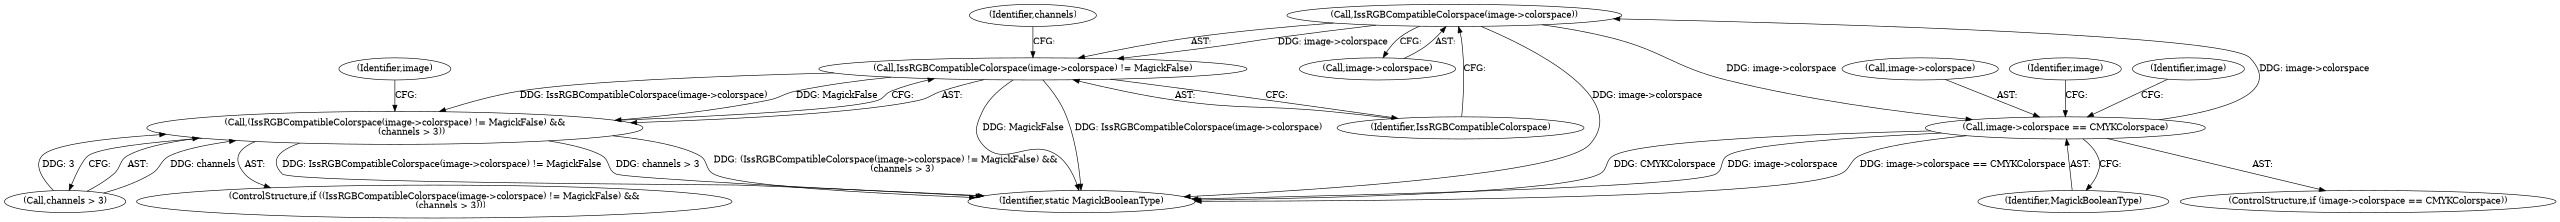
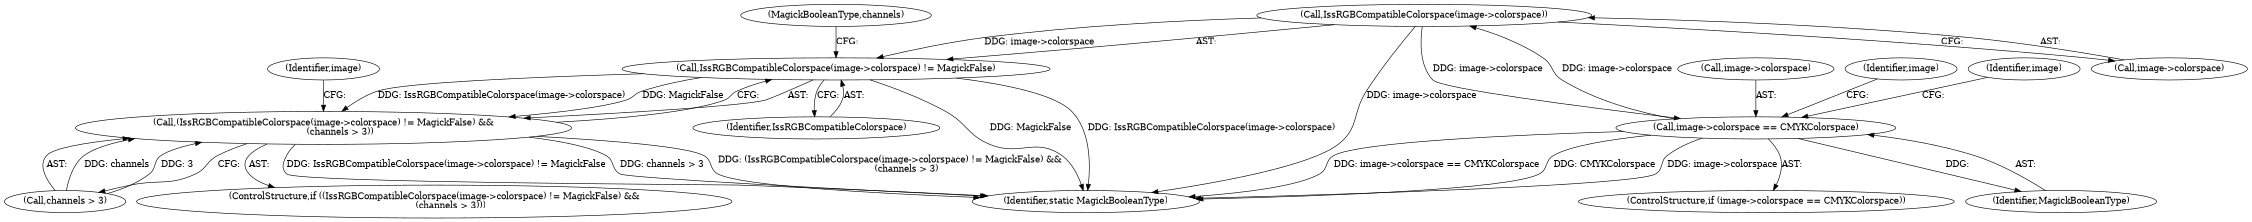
node "(Identifier,channels)": label "(Identifier,channels)" -> "(MagickBooleanType,channels)"
edge "(Identifier,IssRGBCompatibleColorspace)" -> "(Call,IssRGBCompatibleColorspace(image->colorspace))": removed, label "CFG:"
edge "(Call,image->colorspace == CMYKColorspace)" -> "(Identifier,MagickBooleanType)": label "CFG: " -> "DDG: "
